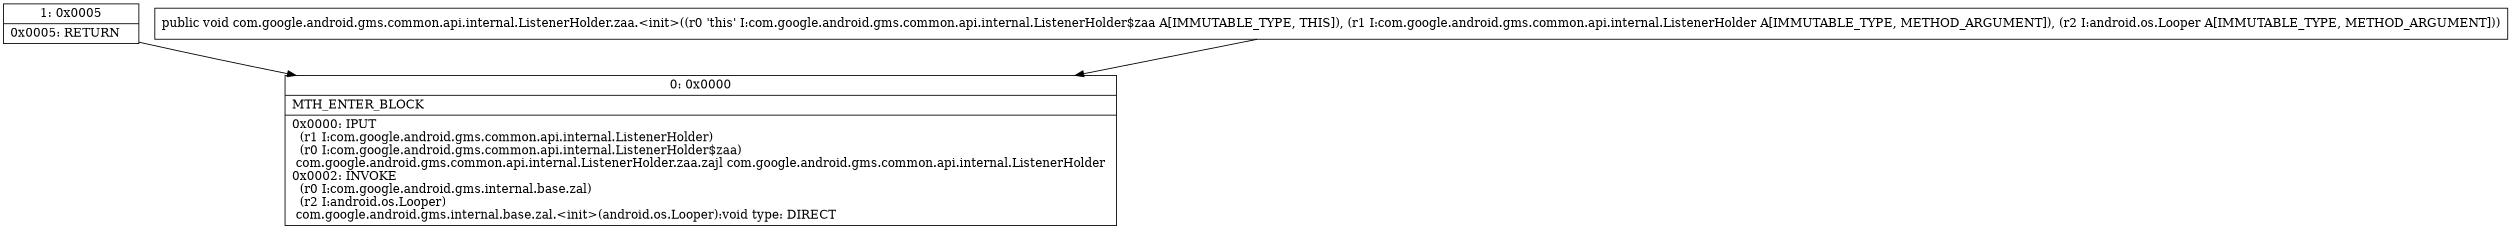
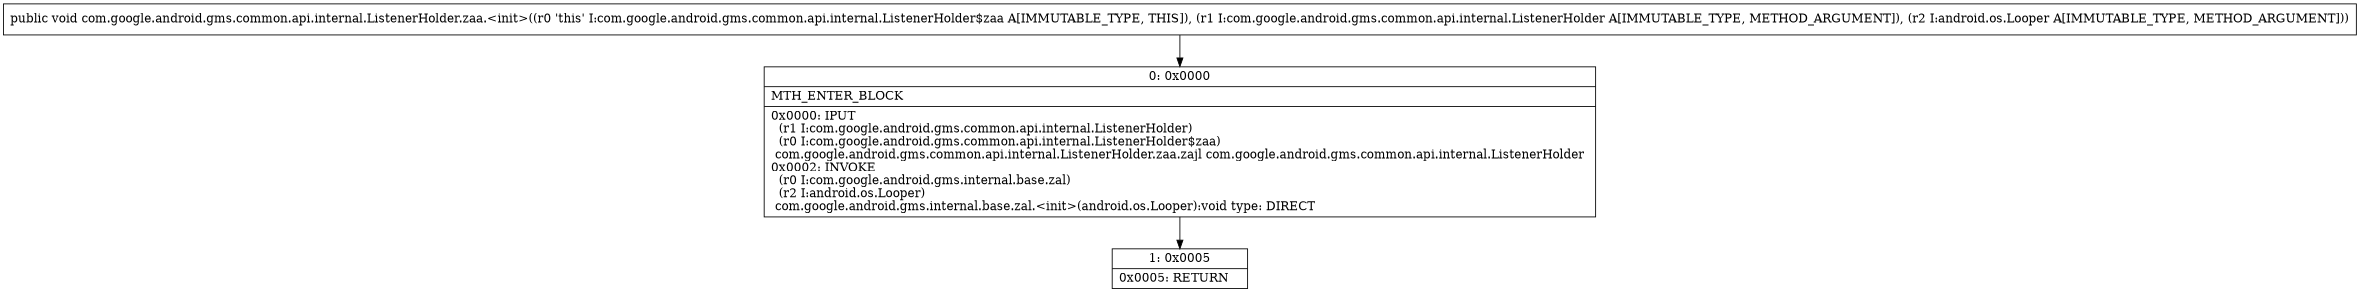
edge "1: 0x0005" -> "0: 0x0000": reversed
